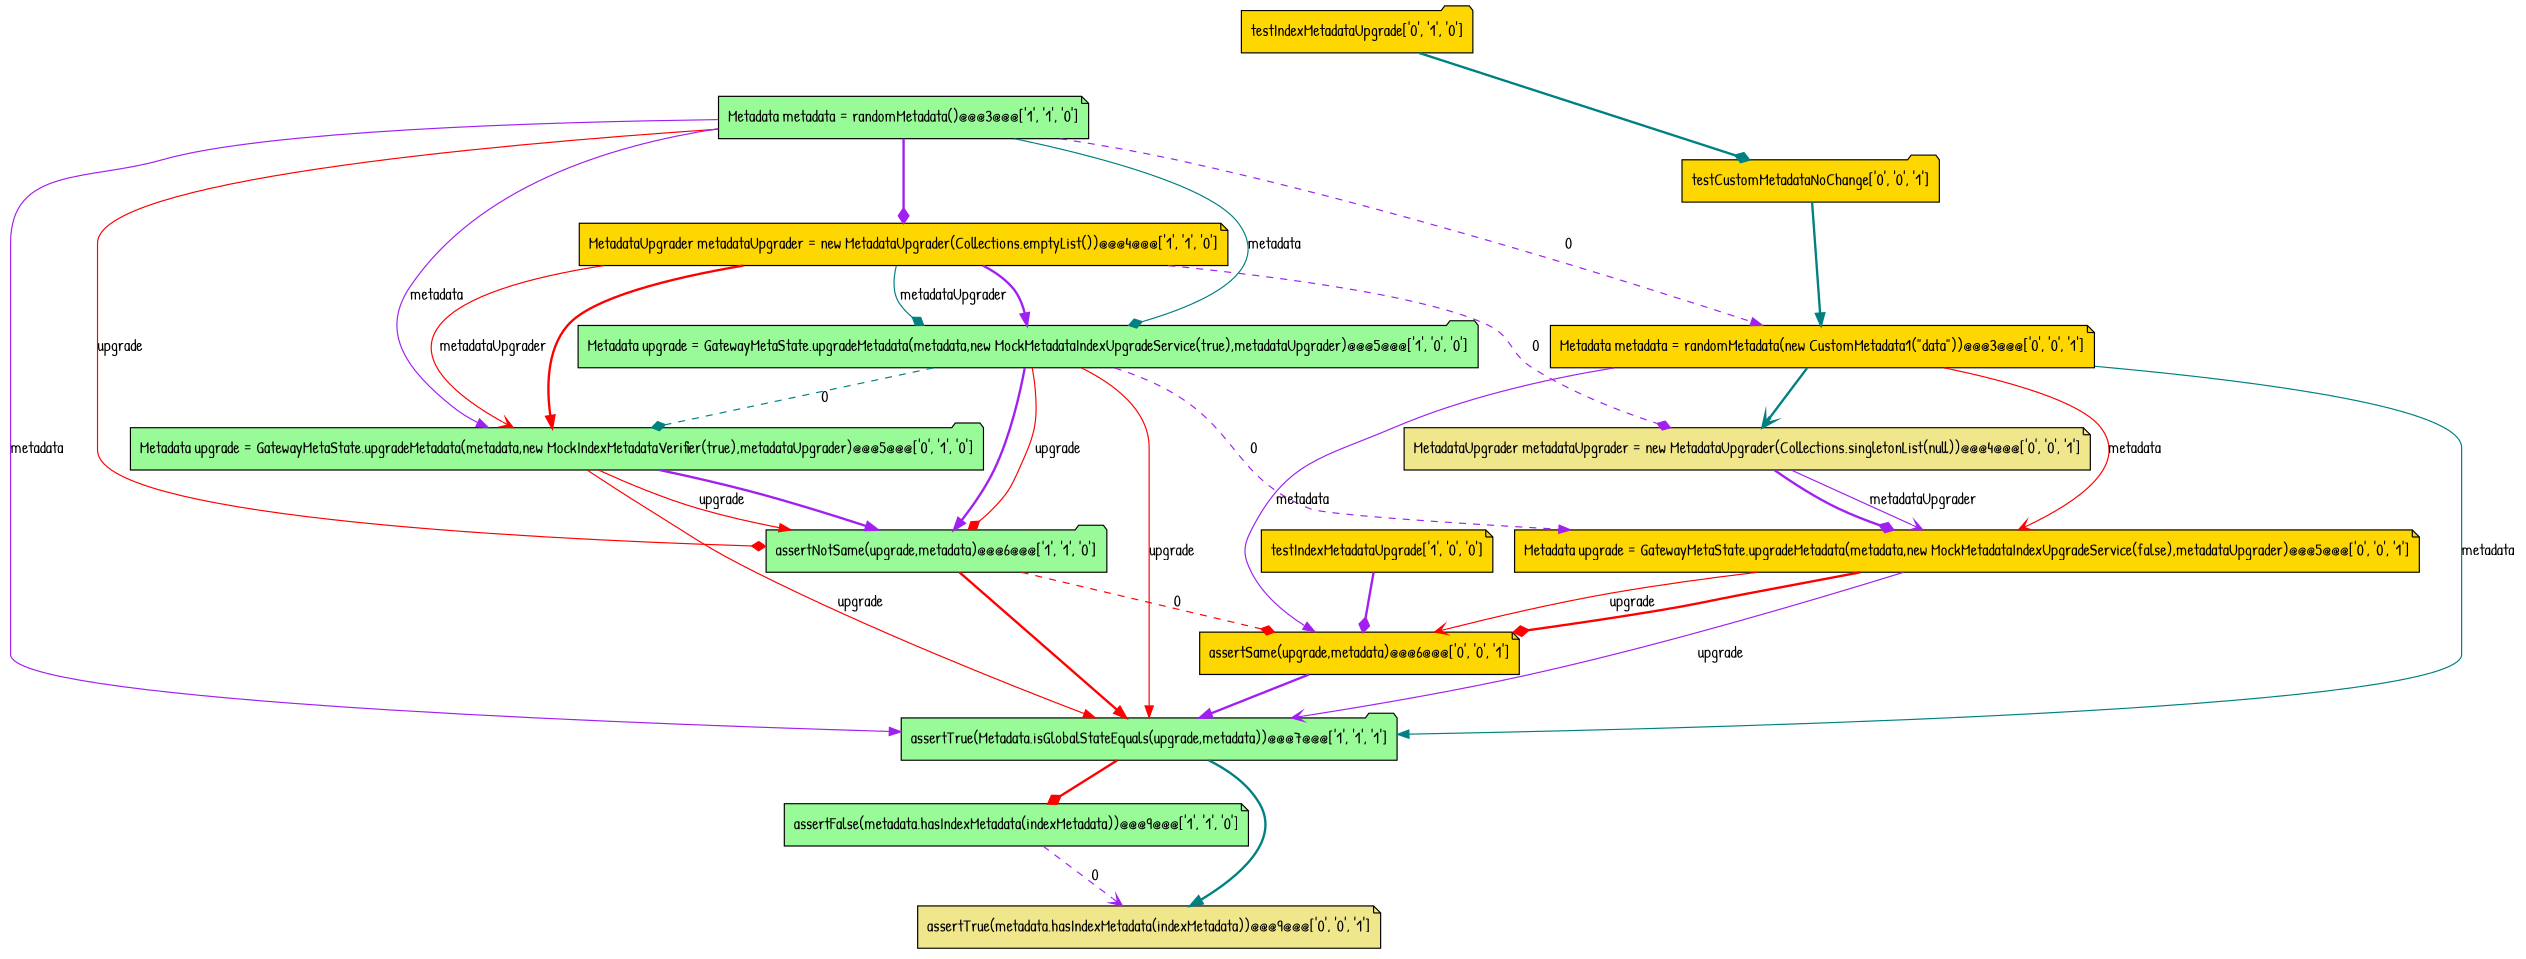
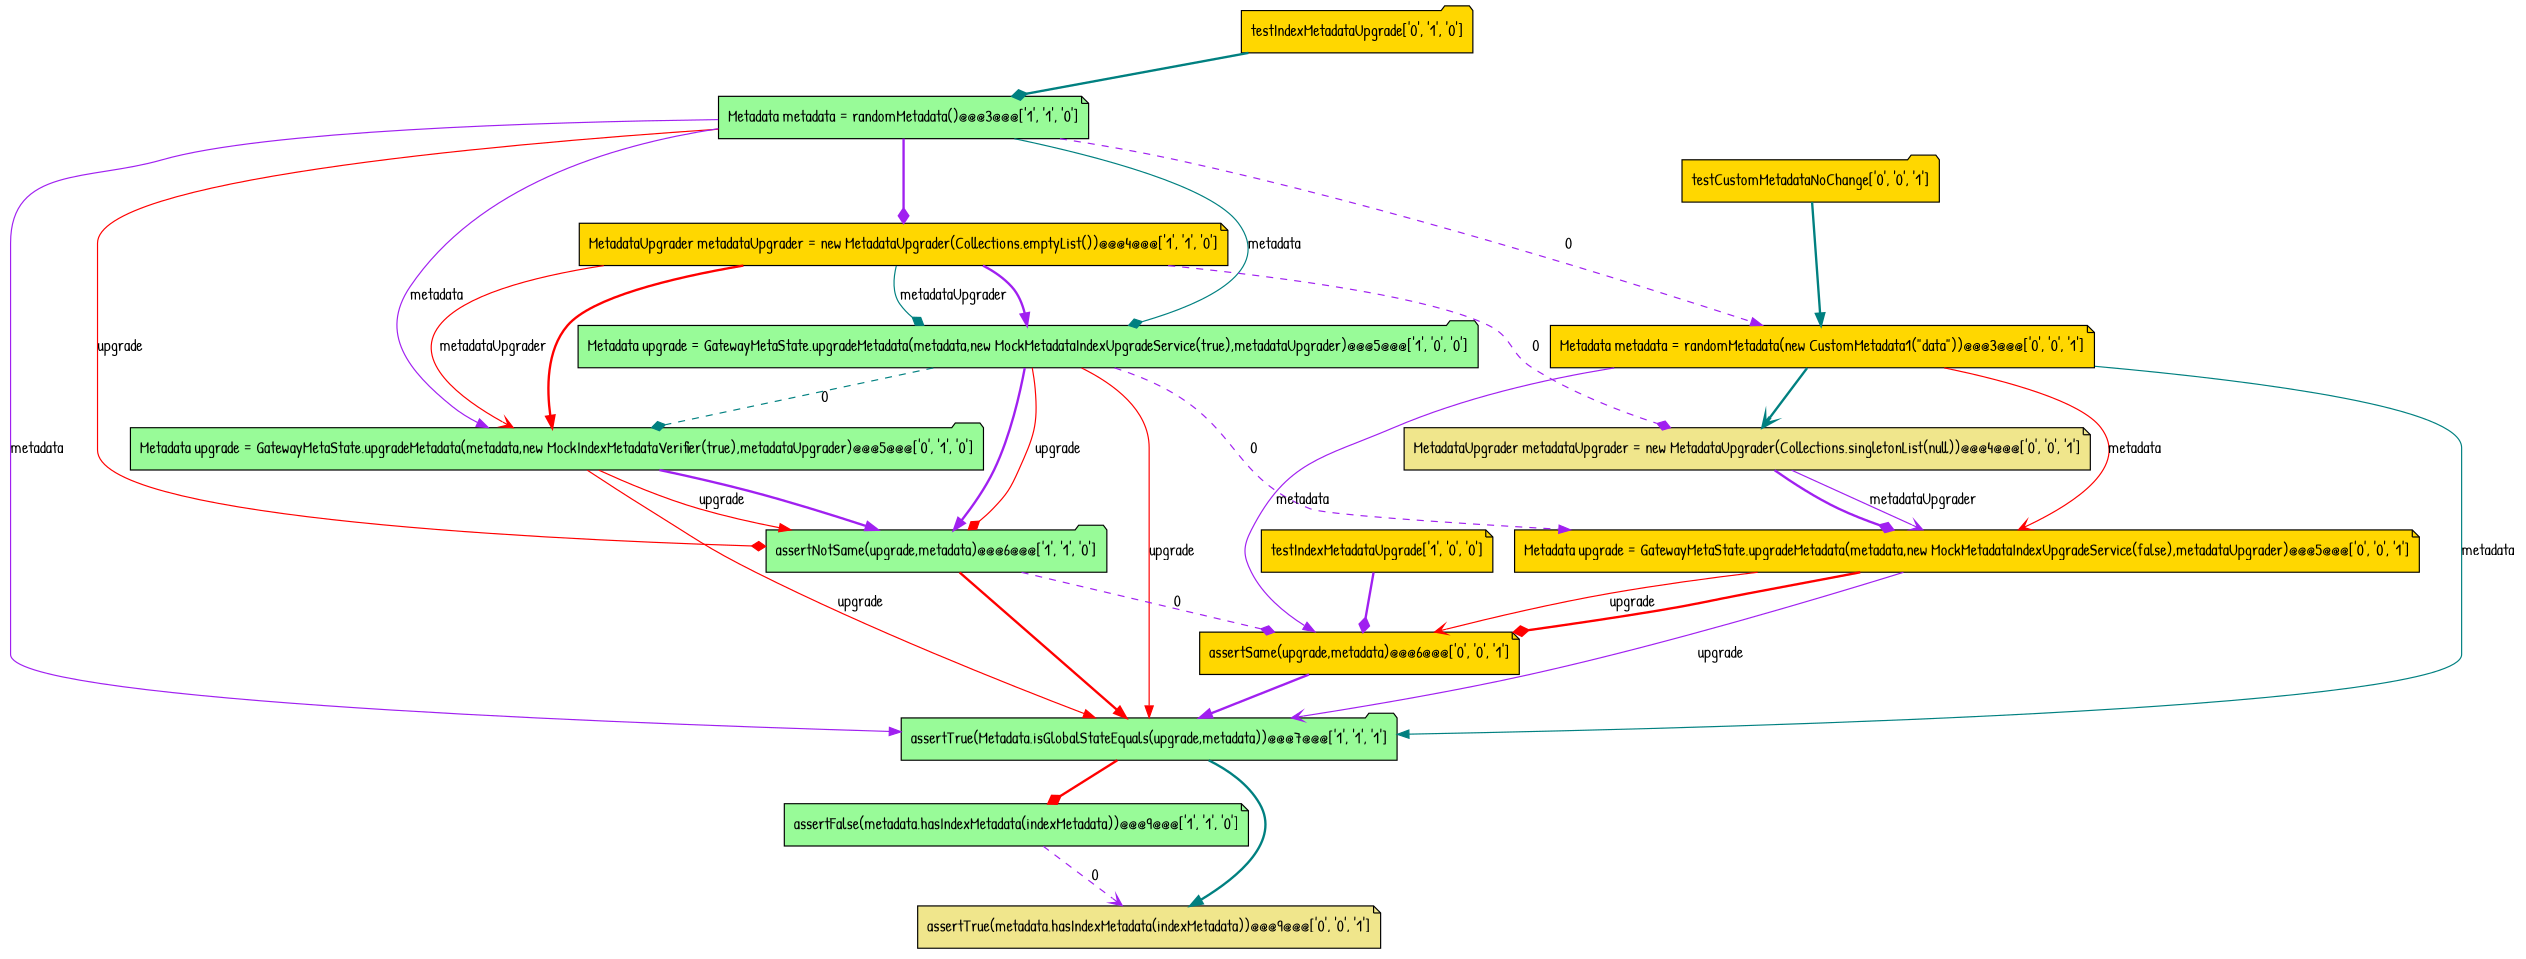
edge "testIndexMetadataUpgrade['0', '1', '0']" -> "testCustomMetadataNoChange['0', '0', '1']": now "testIndexMetadataUpgrade['0', '1', '0']" -> "Metadata metadata = randomMetadata()@@@3@@@['1', '1', '0']"
edge "assertNotSame(upgrade,metadata)@@@6@@@['1', '1', '0']" -> "assertSame(upgrade,metadata)@@@6@@@['0', '0', '1']": color red -> purple
